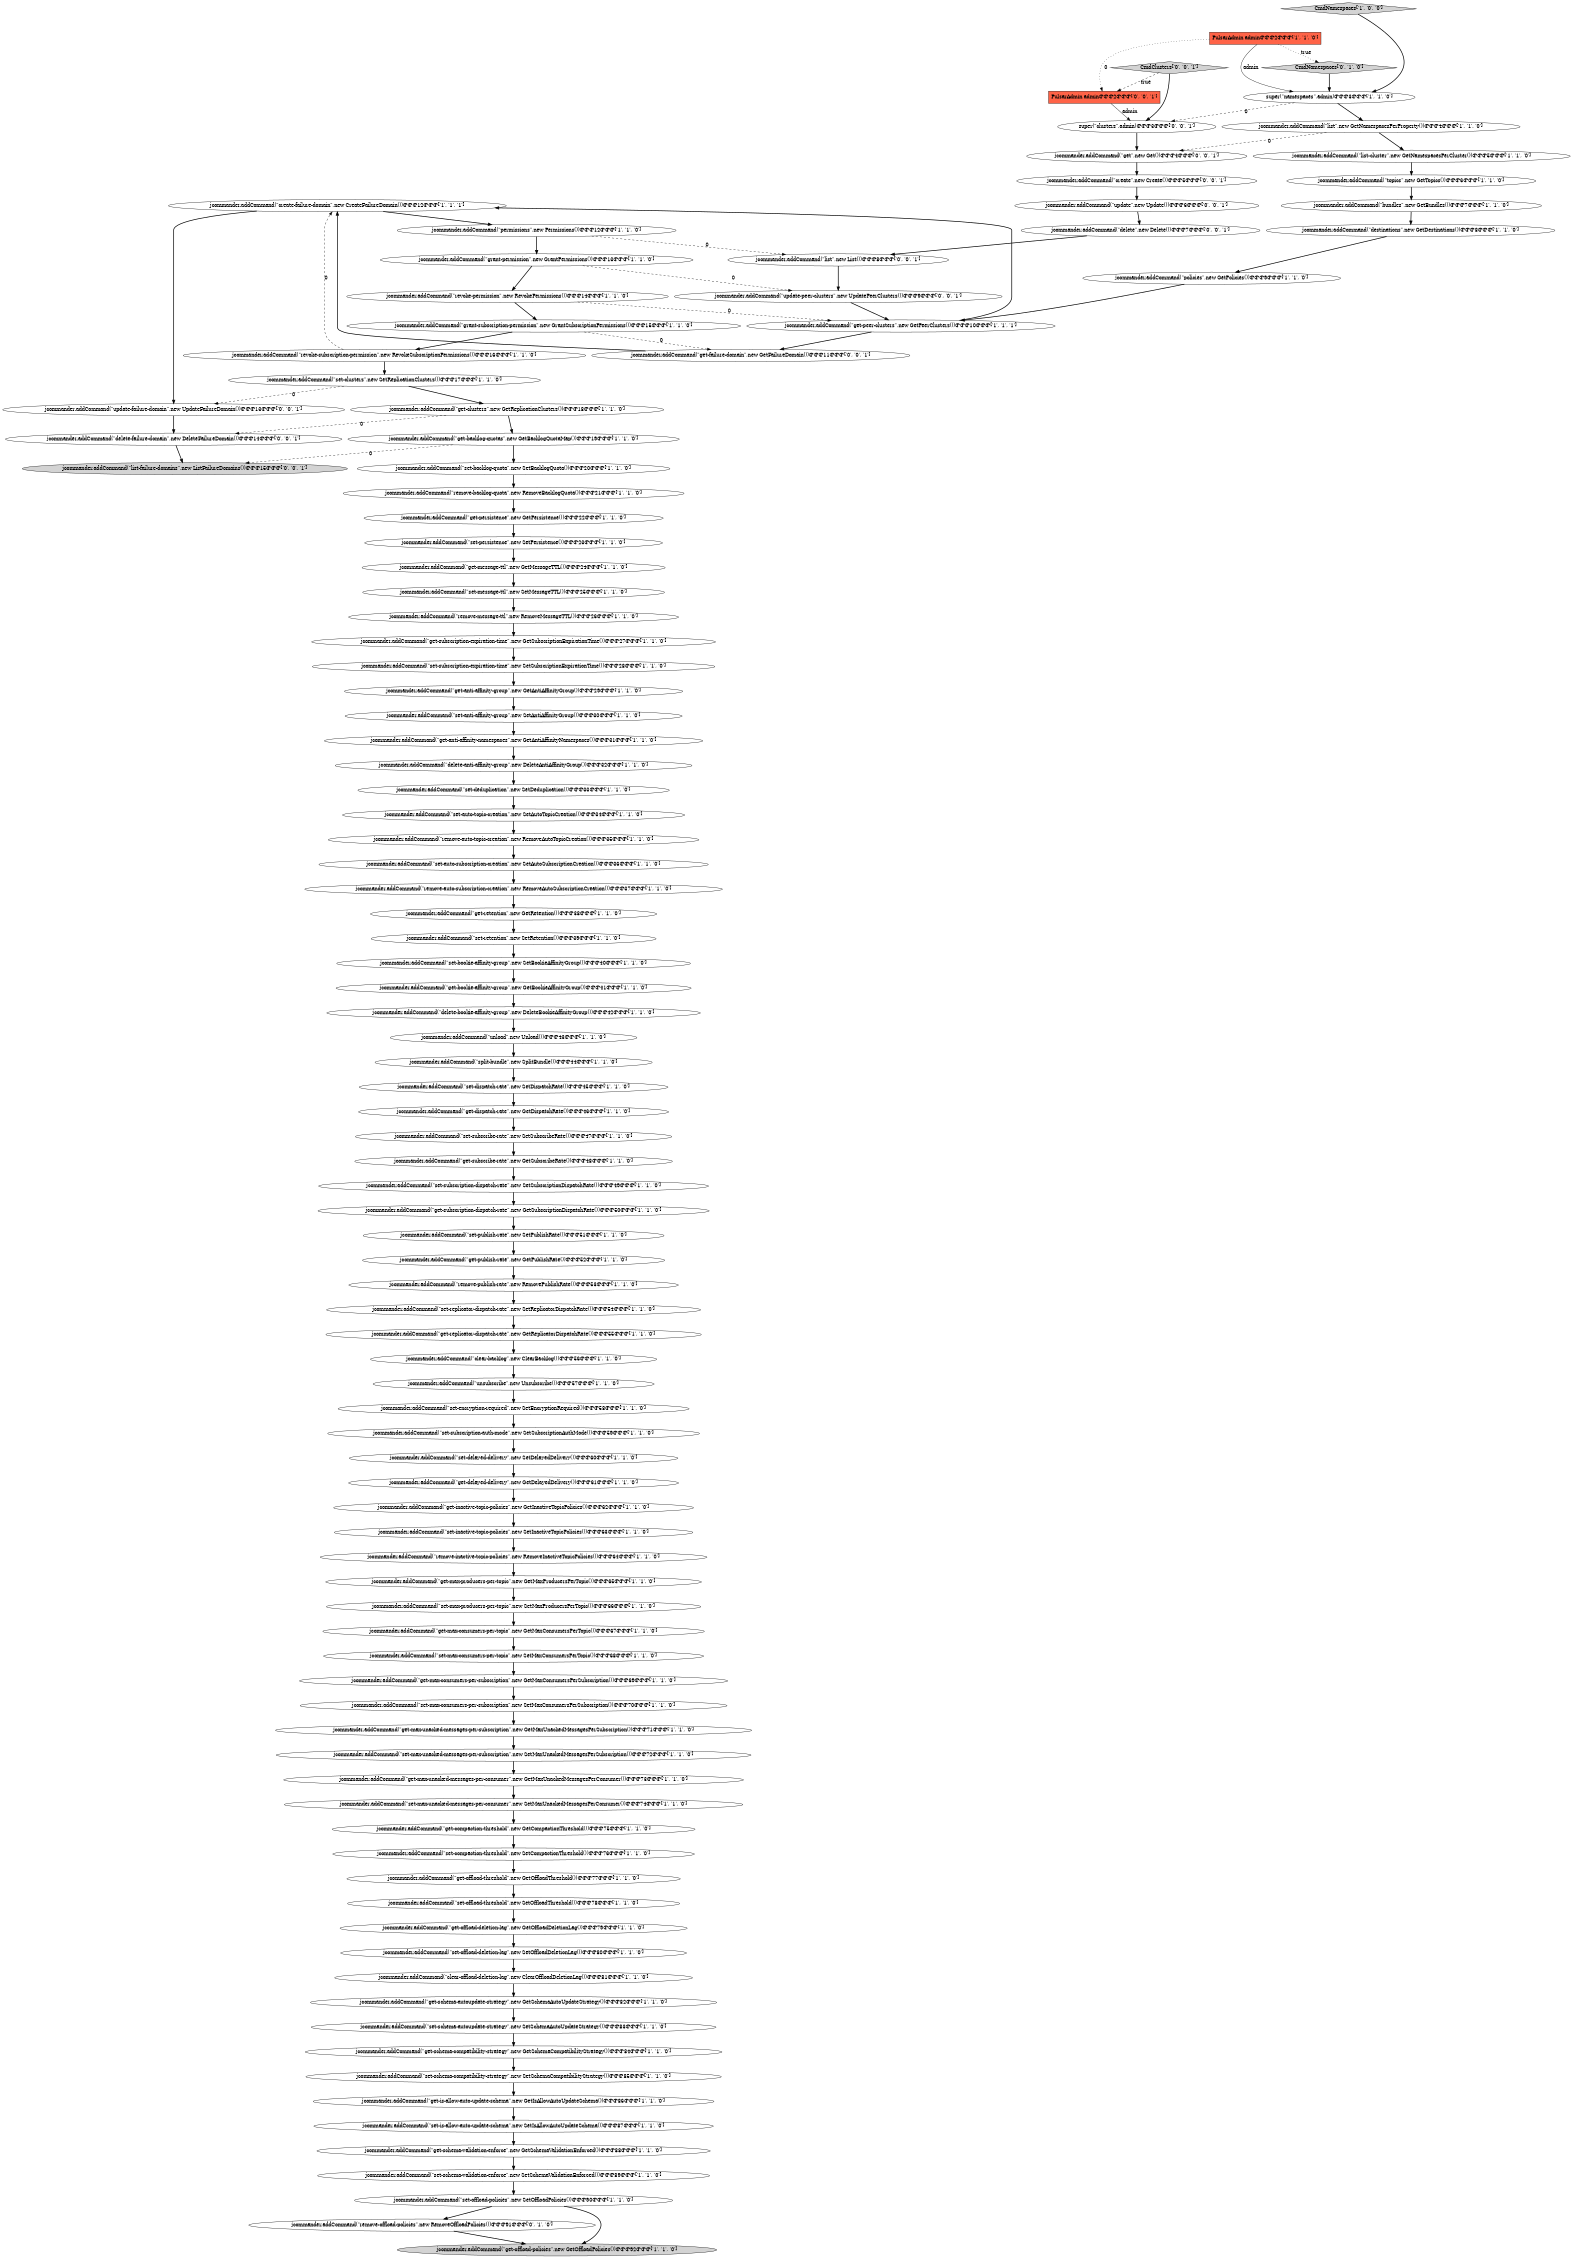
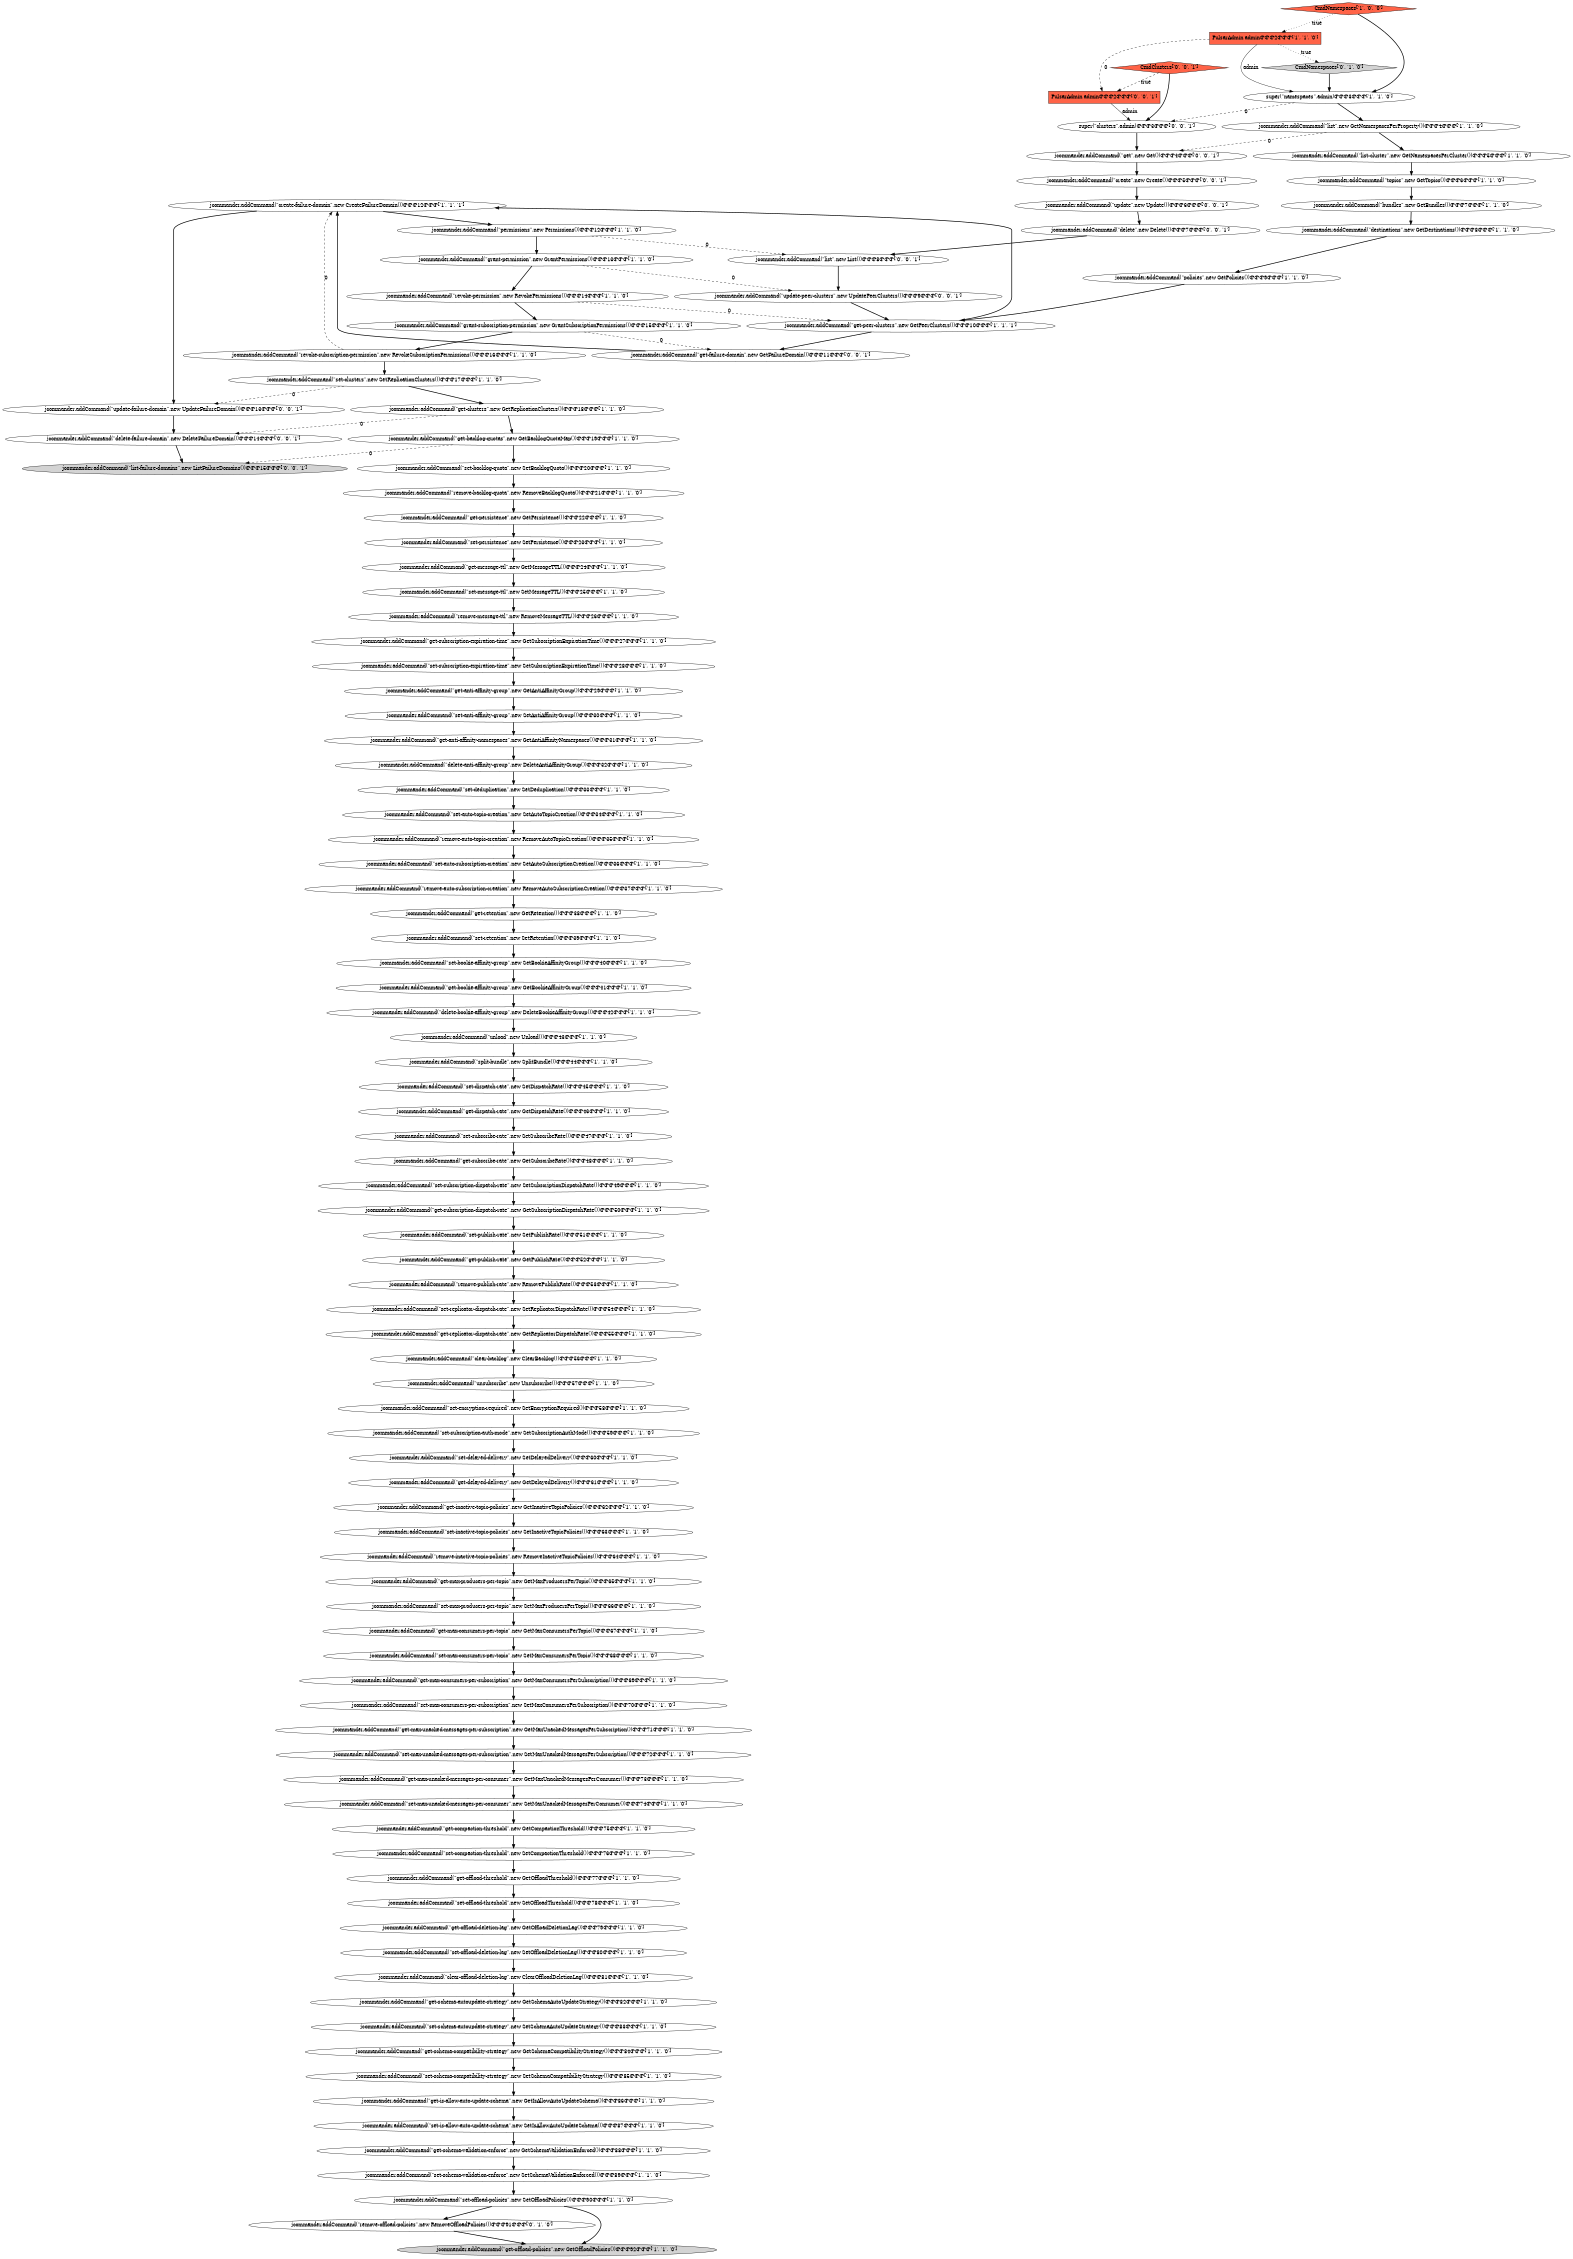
node "CmdNamespaces['1', '0', '0']": fillcolor lightgray -> tomato
edge "CmdNamespaces['1', '0', '0']" -> "PulsarAdmin admin@@@2@@@['1', '1', '0']": added, label "true"
edge "PulsarAdmin admin@@@2@@@['1', '1', '0']" -> "PulsarAdmin admin@@@2@@@['0', '0', '1']": style dotted -> dashed
node "CmdClusters['0', '0', '1']": fillcolor lightgray -> tomato
